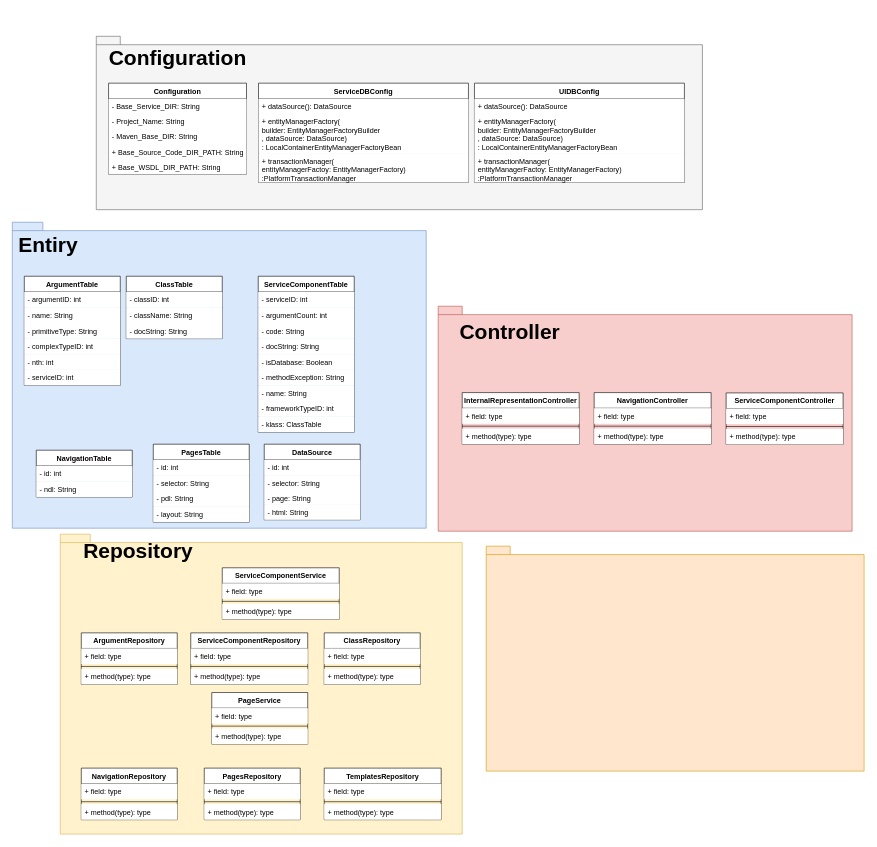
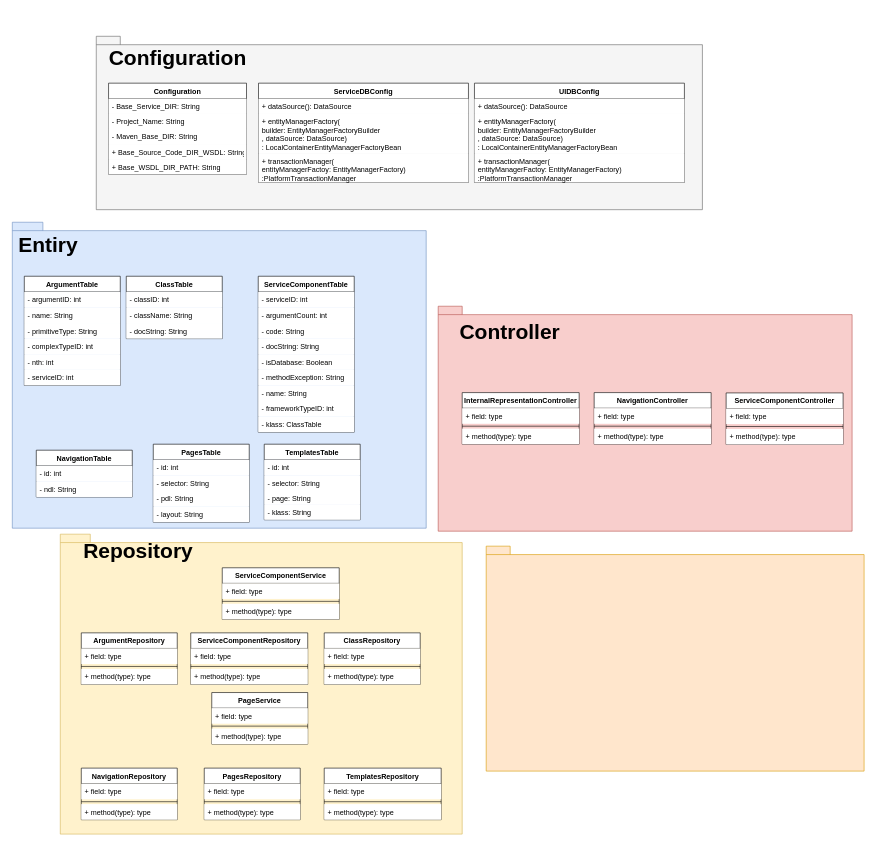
node "+ Base_Source_Code_DIR_PATH: String": label "+ Base_Source_Code_DIR_PATH: String" -> "+ Base_Source_Code_DIR_WSDL: String"
node "DataSource": label "DataSource" -> "TemplatesTable"
node "- html: String": label "- html: String" -> "- klass: String"
